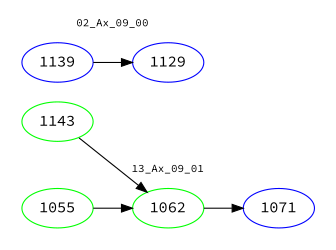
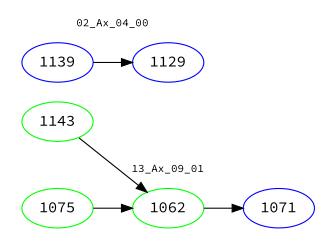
cluster "02_Ax_09_00": label "02_Ax_09_00" -> "02_Ax_04_00"
node "1055": label "1055" -> "1075"
